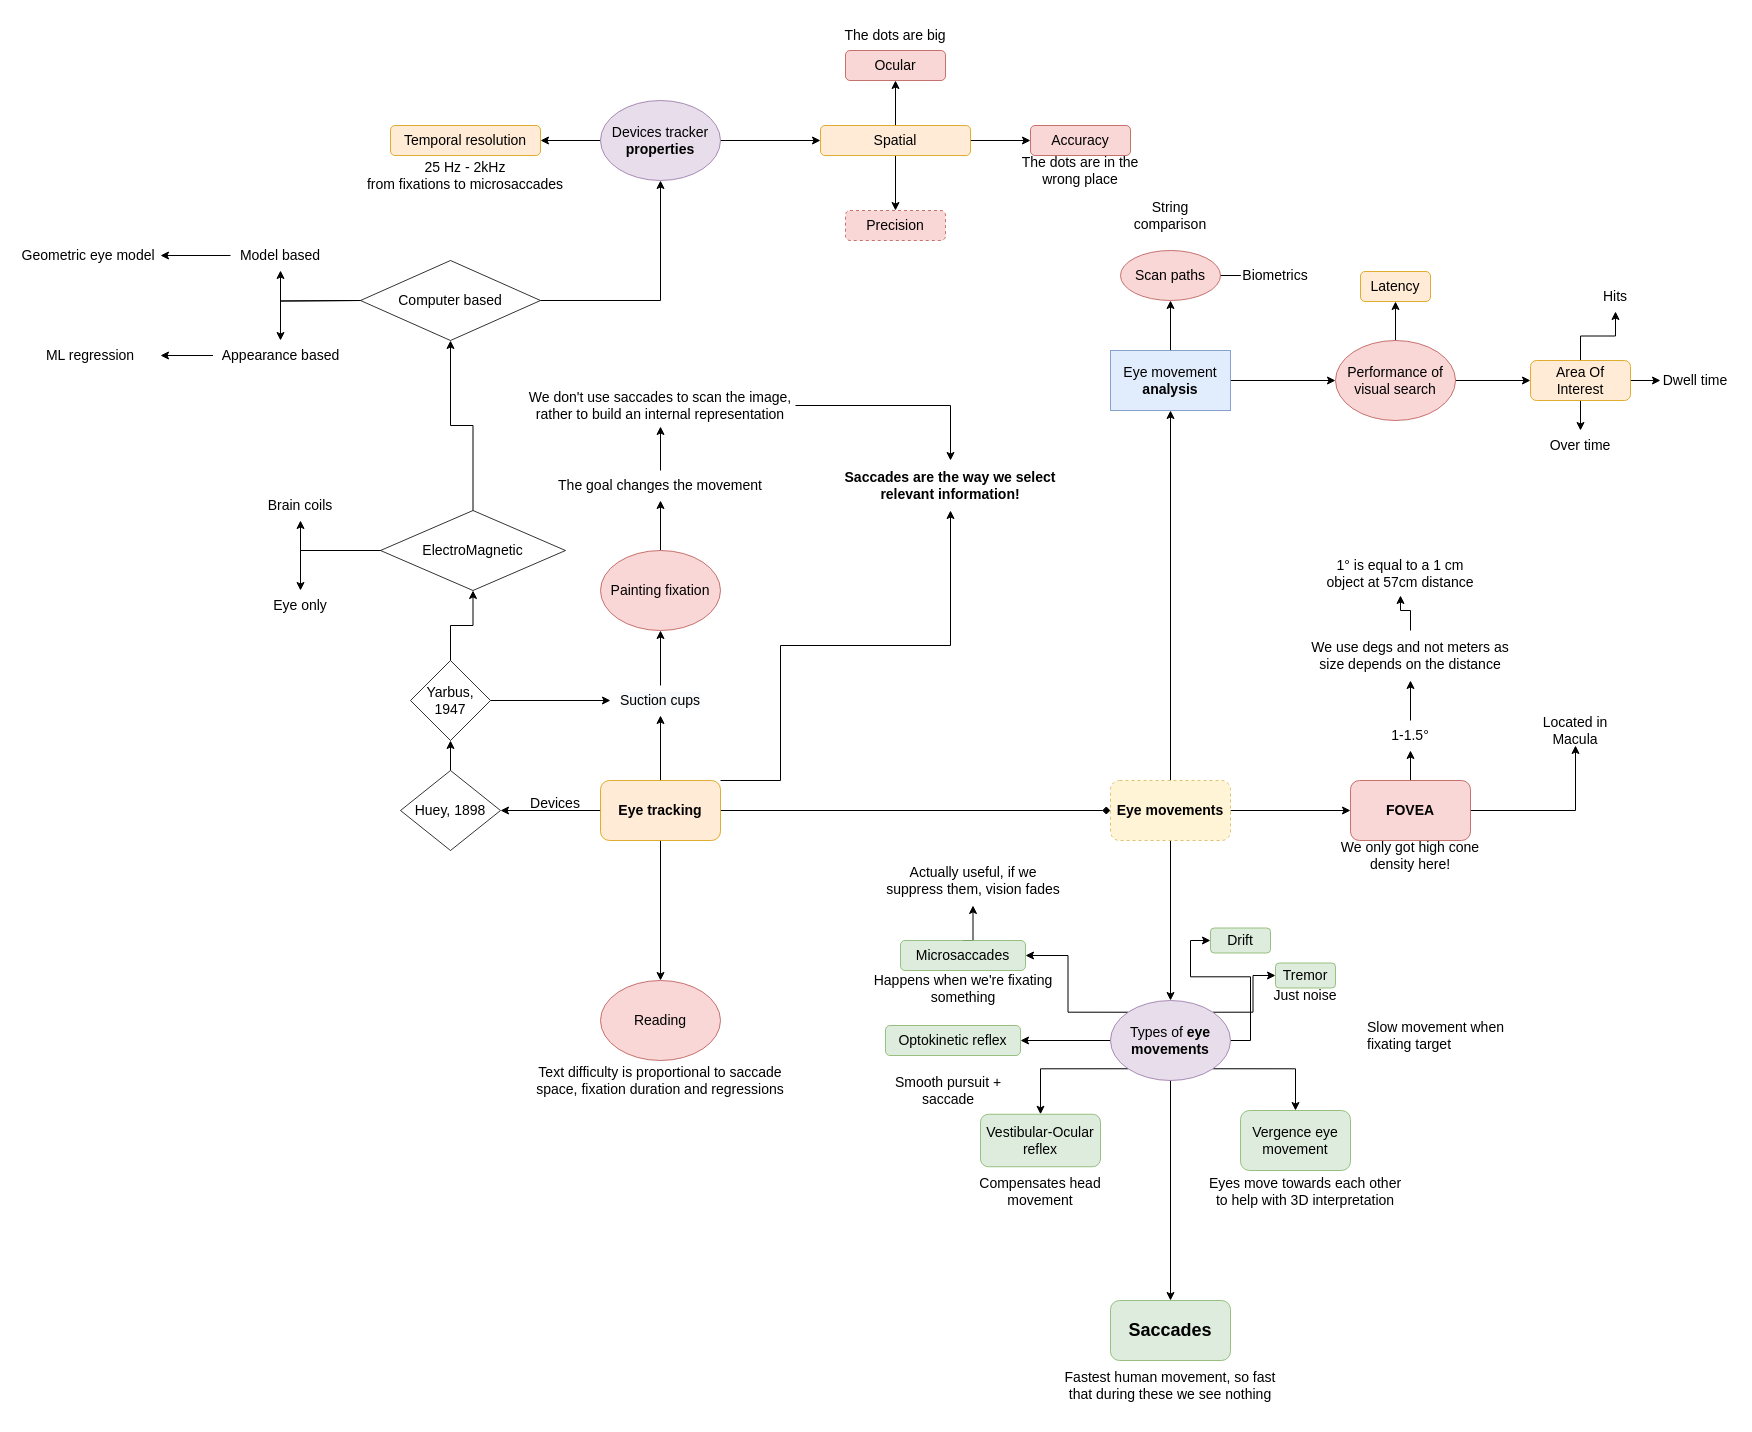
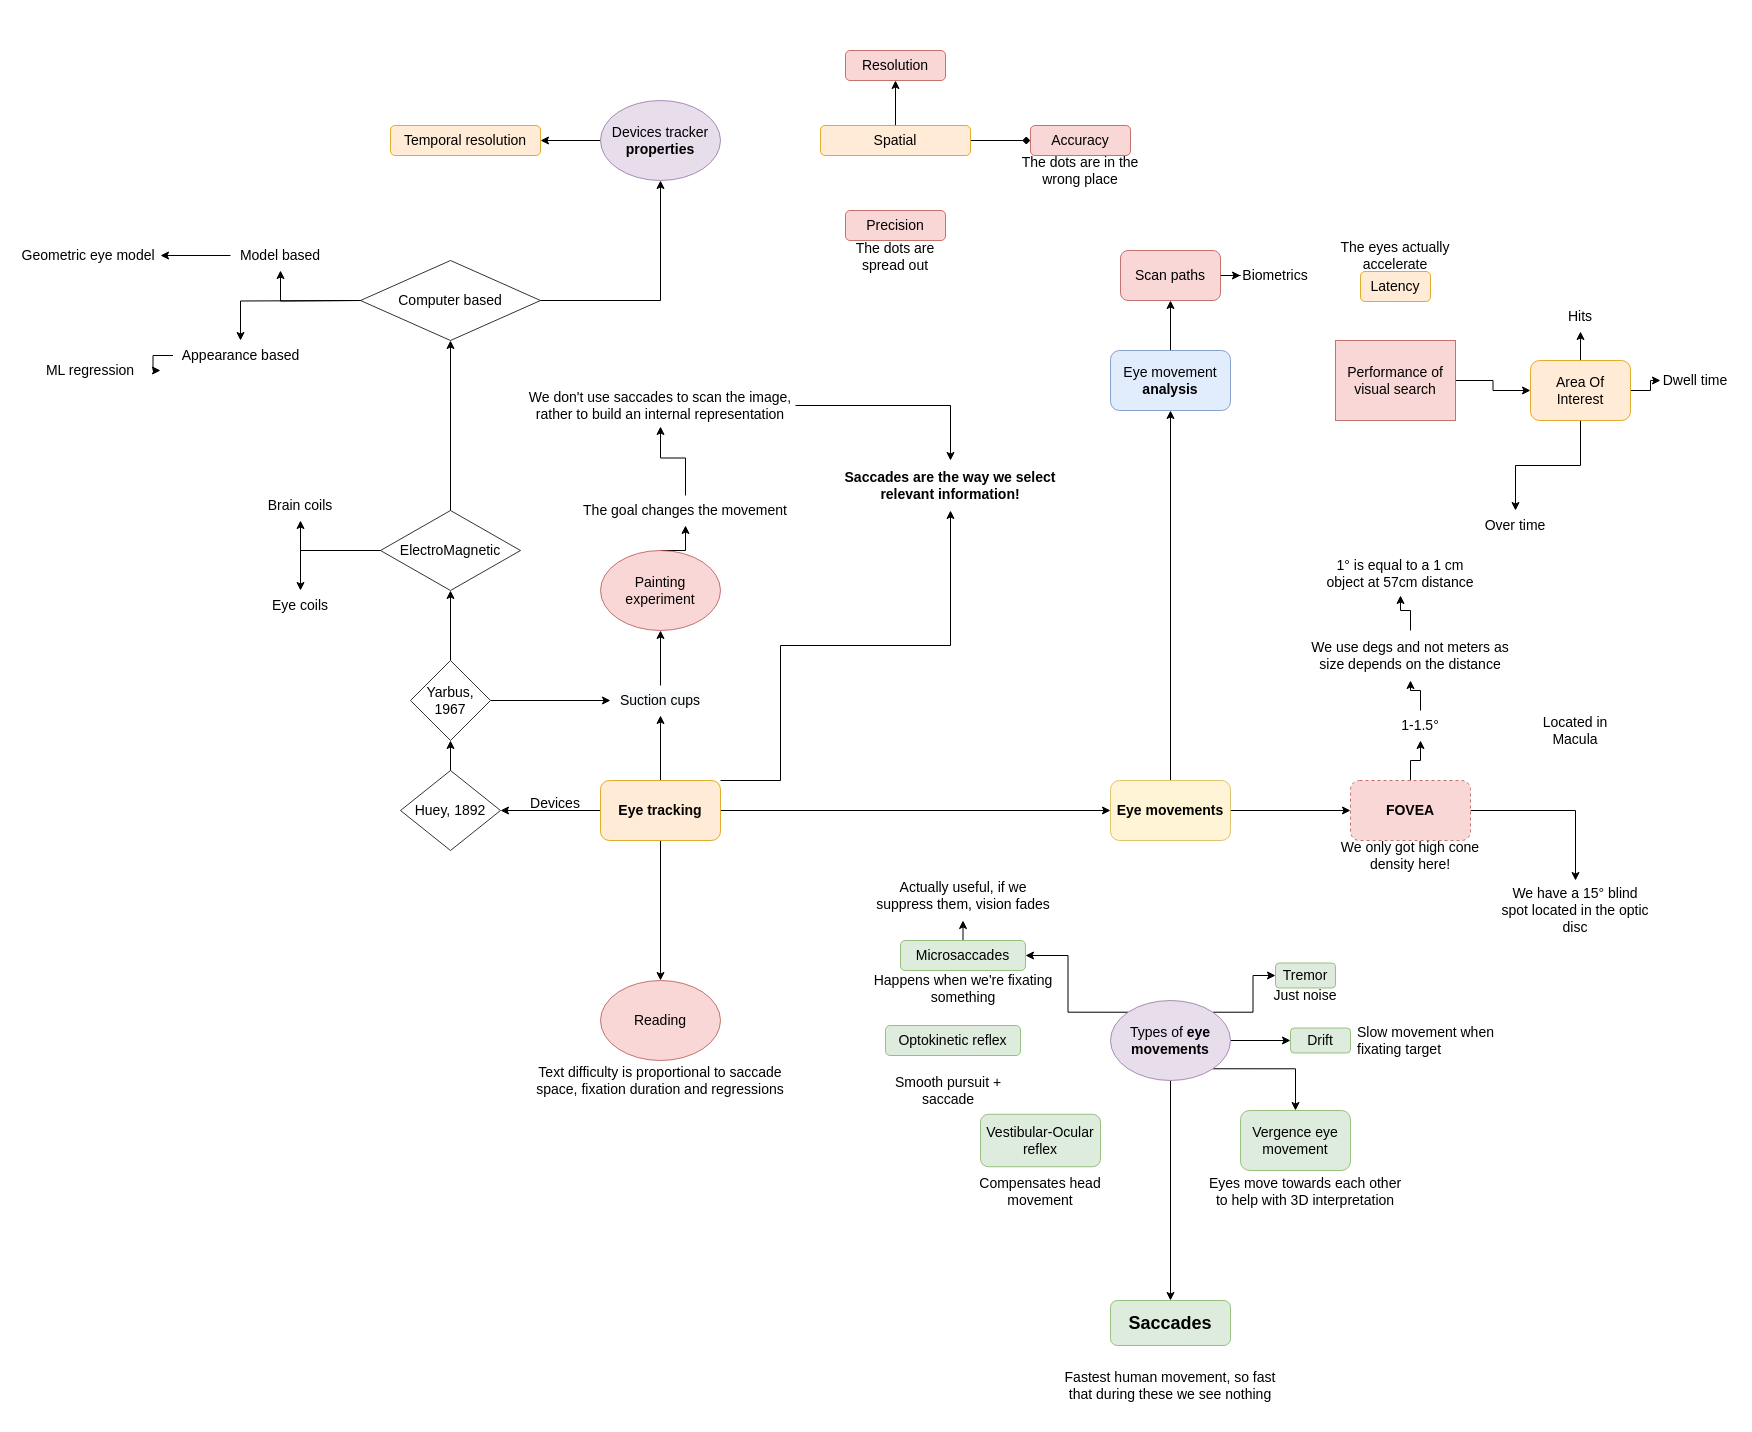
node "The dots are big": removed
node "Ocular": label "Ocular" -> "Resolution"
edge "Devices tracker properties" -> "Spatial": removed
edge "Spatial" -> "Accuracy": arrowhead classic -> diamond
node "25 Hz - 2kHz from fixations to microsaccades": removed
edge "Spatial" -> "Precision": removed
node "String comparison": removed
node "Precision": style dashed -> solid
node "The eyes actually accelerate": added
node "The dots are spread out": added
node "Scan paths": shape ellipse -> rounded rectangle
edge "Scan paths" -- "Biometrics": arrowhead none -> classic
node "Hits": moved (1616, 297) -> (1581, 317)
edge "Performance of visual search" -> "Latency": removed
node "ML regression": moved (91, 356) -> (91, 371)
node "Appearance based": moved (281, 356) -> (241, 356)
node "Eye movement analysis": shape rectangle -> rounded rectangle
edge "Eye movement analysis" -> "Performance of visual search": removed
node "Performance of visual search": shape ellipse -> rectangle
node "Area Of Interest": size 100x40 -> 100x60
node "Over time": moved (1581, 446) -> (1516, 526)
node "The goal changes the movement": moved (661, 486) -> (686, 511)
node "ElectroMagnetic": size 185x80 -> 140x80
node "Painting fixation": label "Painting fixation" -> "Painting experiment"
node "Eye only": label "Eye only" -> "Eye coils"
node "Yarbus, 1947": label "Yarbus, 1947" -> "Yarbus, 1967"
node "1-1.5°": moved (1411, 736) -> (1421, 726)
edge "FOVEA" -> "Located in Macula": removed
node "Huey, 1898": label "Huey, 1898" -> "Huey, 1892"
edge "Eye tracking" -> "Eye movements": arrowhead diamond -> classic
node "Eye movements": style dashed -> solid
node "FOVEA": style solid -> dashed
edge "FOVEA" -> "We have a 15° blind spot located in the optic disc": added
node "Actually useful, if we suppress them, vision fades": moved (973, 881) -> (963, 896)
node "We have a 15° blind spot located in the optic disc": added
edge "Eye movements" -> "Types of eye movements": removed
node "Drift": moved (1241, 941) -> (1321, 1041)
node "Slow movement when fixating target": moved (1436, 1036) -> (1426, 1041)
edge "Types of eye movements" -> "Optokinetic reflex": removed
edge "Types of eye movements" -> "Vestibular-Ocular reflex": removed
node "Saccades": size 120x60 -> 120x45
